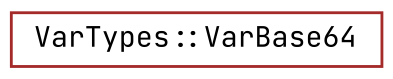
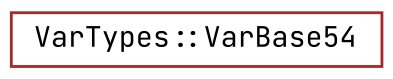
node "VarTypes::VarBase64": label "VarTypes::VarBase64" -> "VarTypes::VarBase54"
